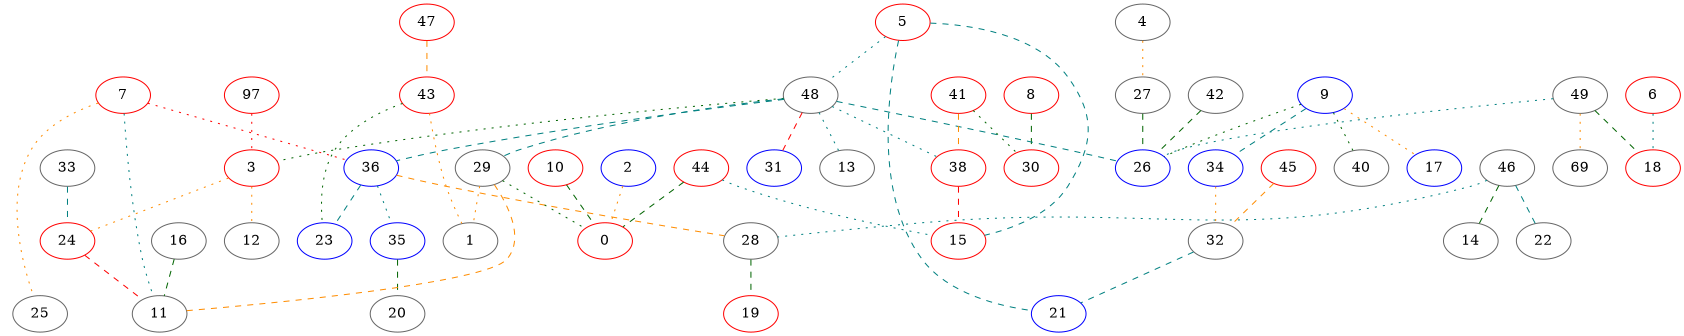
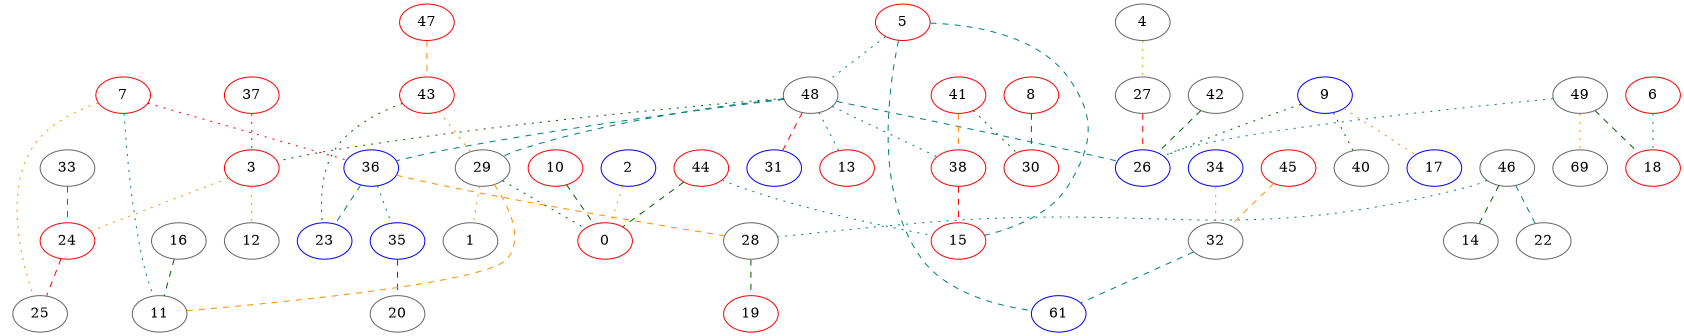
node "97": label "97" -> "37"
edge "9" -- "34": removed
edge "27" -- "26": color darkgreen -> red
node "13": color gray40 -> red
edge "43" -- "1": now "43" -- "29"
edge "24" -- "11": now "24" -- "25"
node "21": label "21" -> "61"
